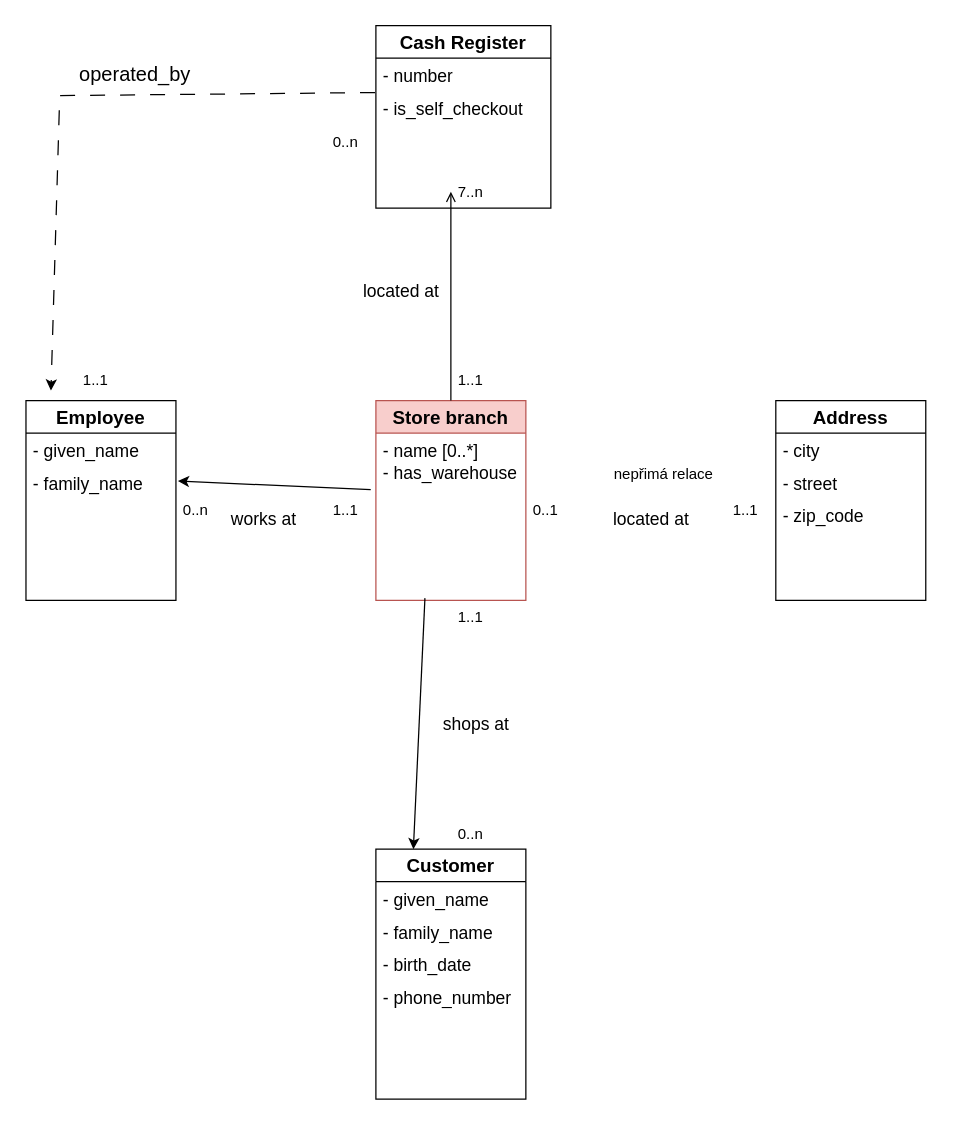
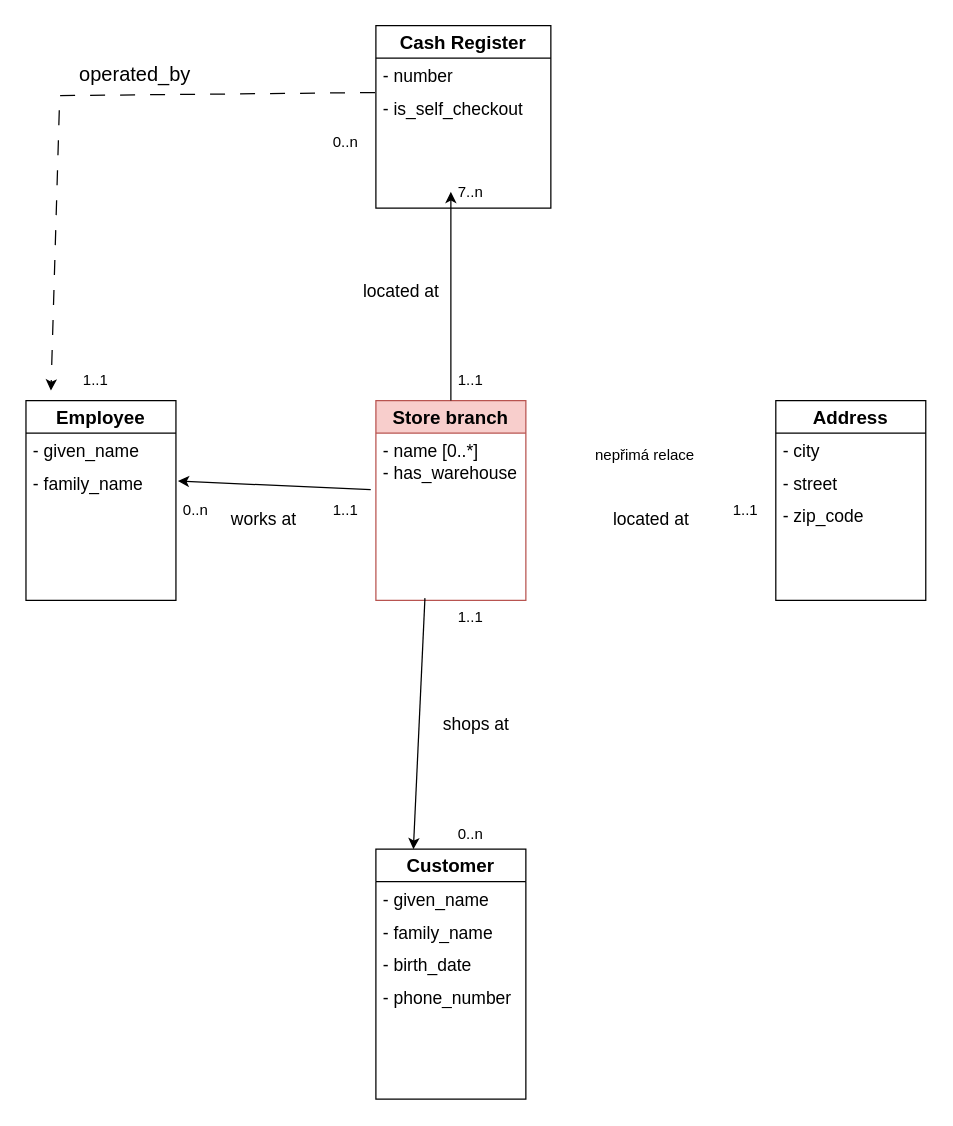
edge "Store branch" -> "7..n": arrowhead open -> classic
node "nepřimá relace": moved (663, 474) -> (644, 456)
node "0..1": removed
